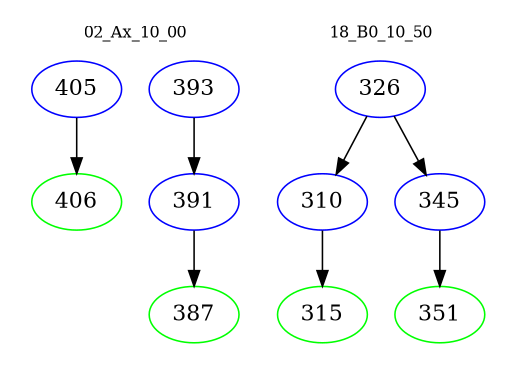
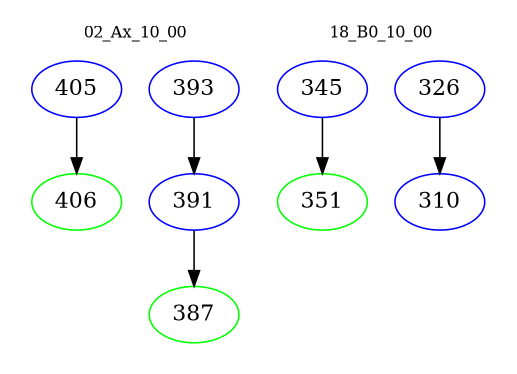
cluster "18_B0_10_50": label "18_B0_10_50" -> "18_B0_10_00"
edge "326" -> "345": removed
node "315": removed
